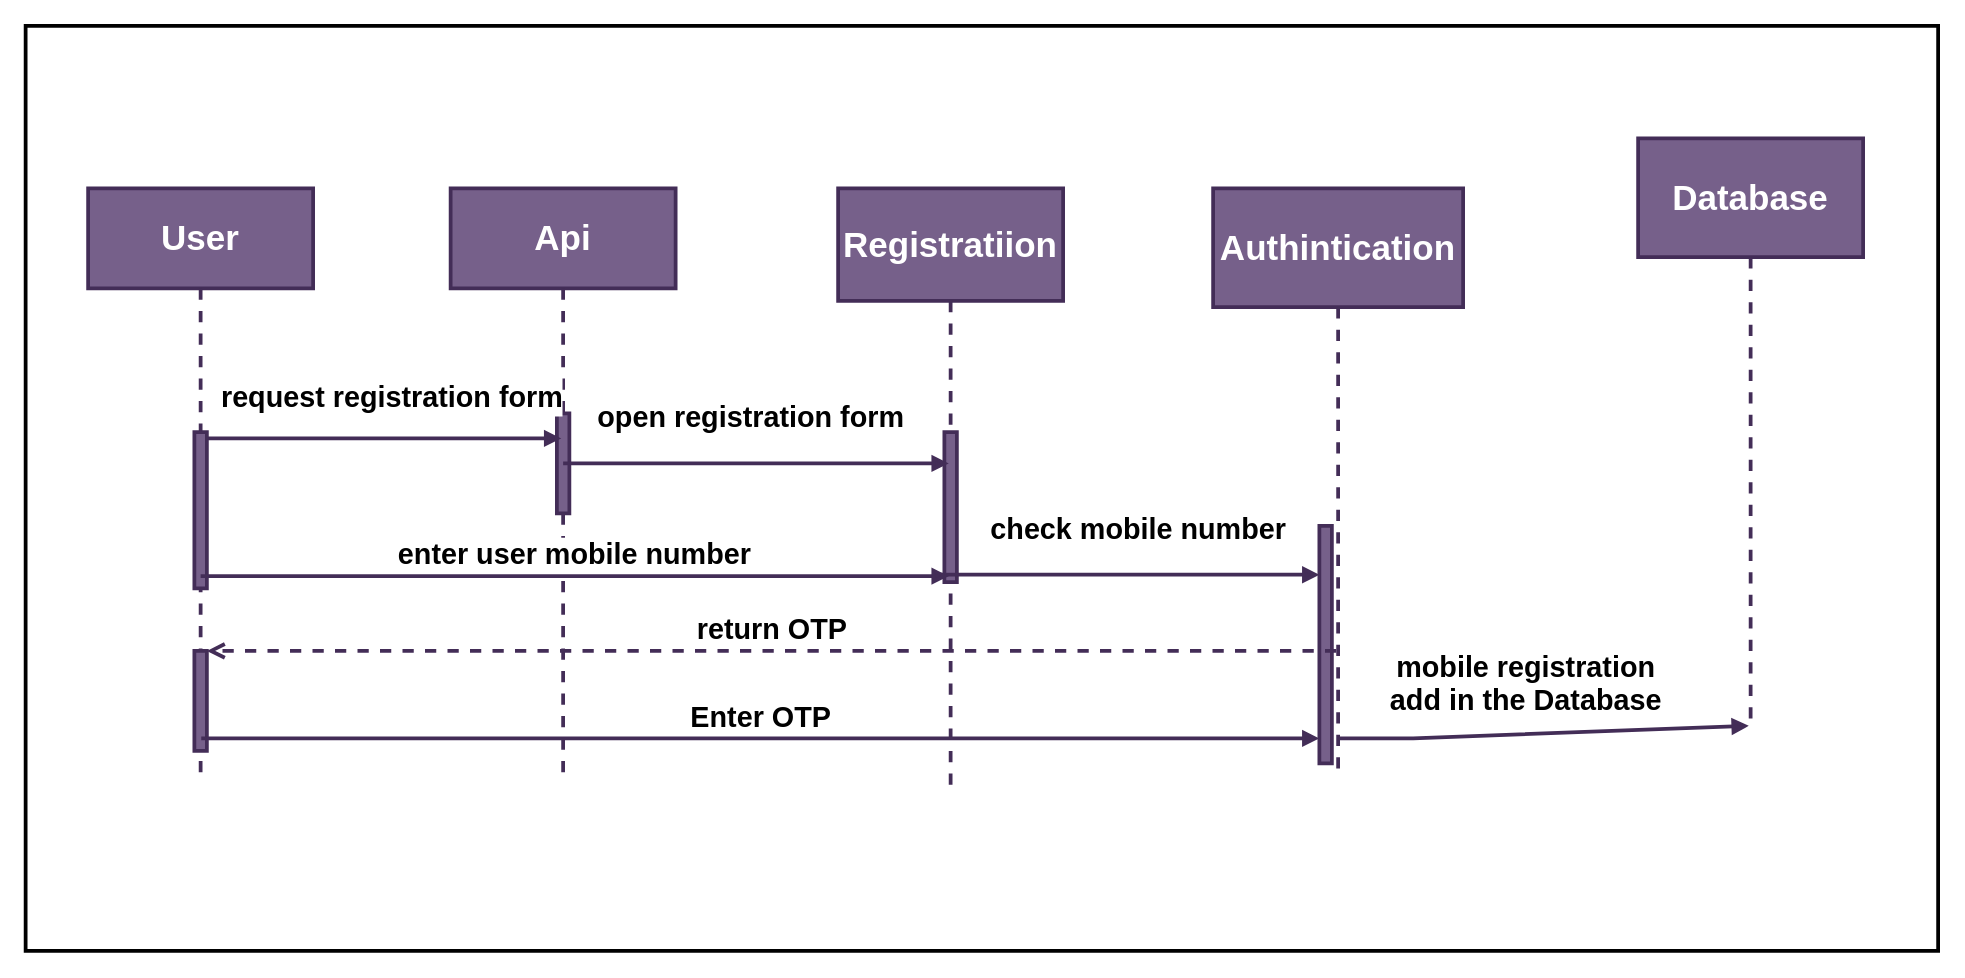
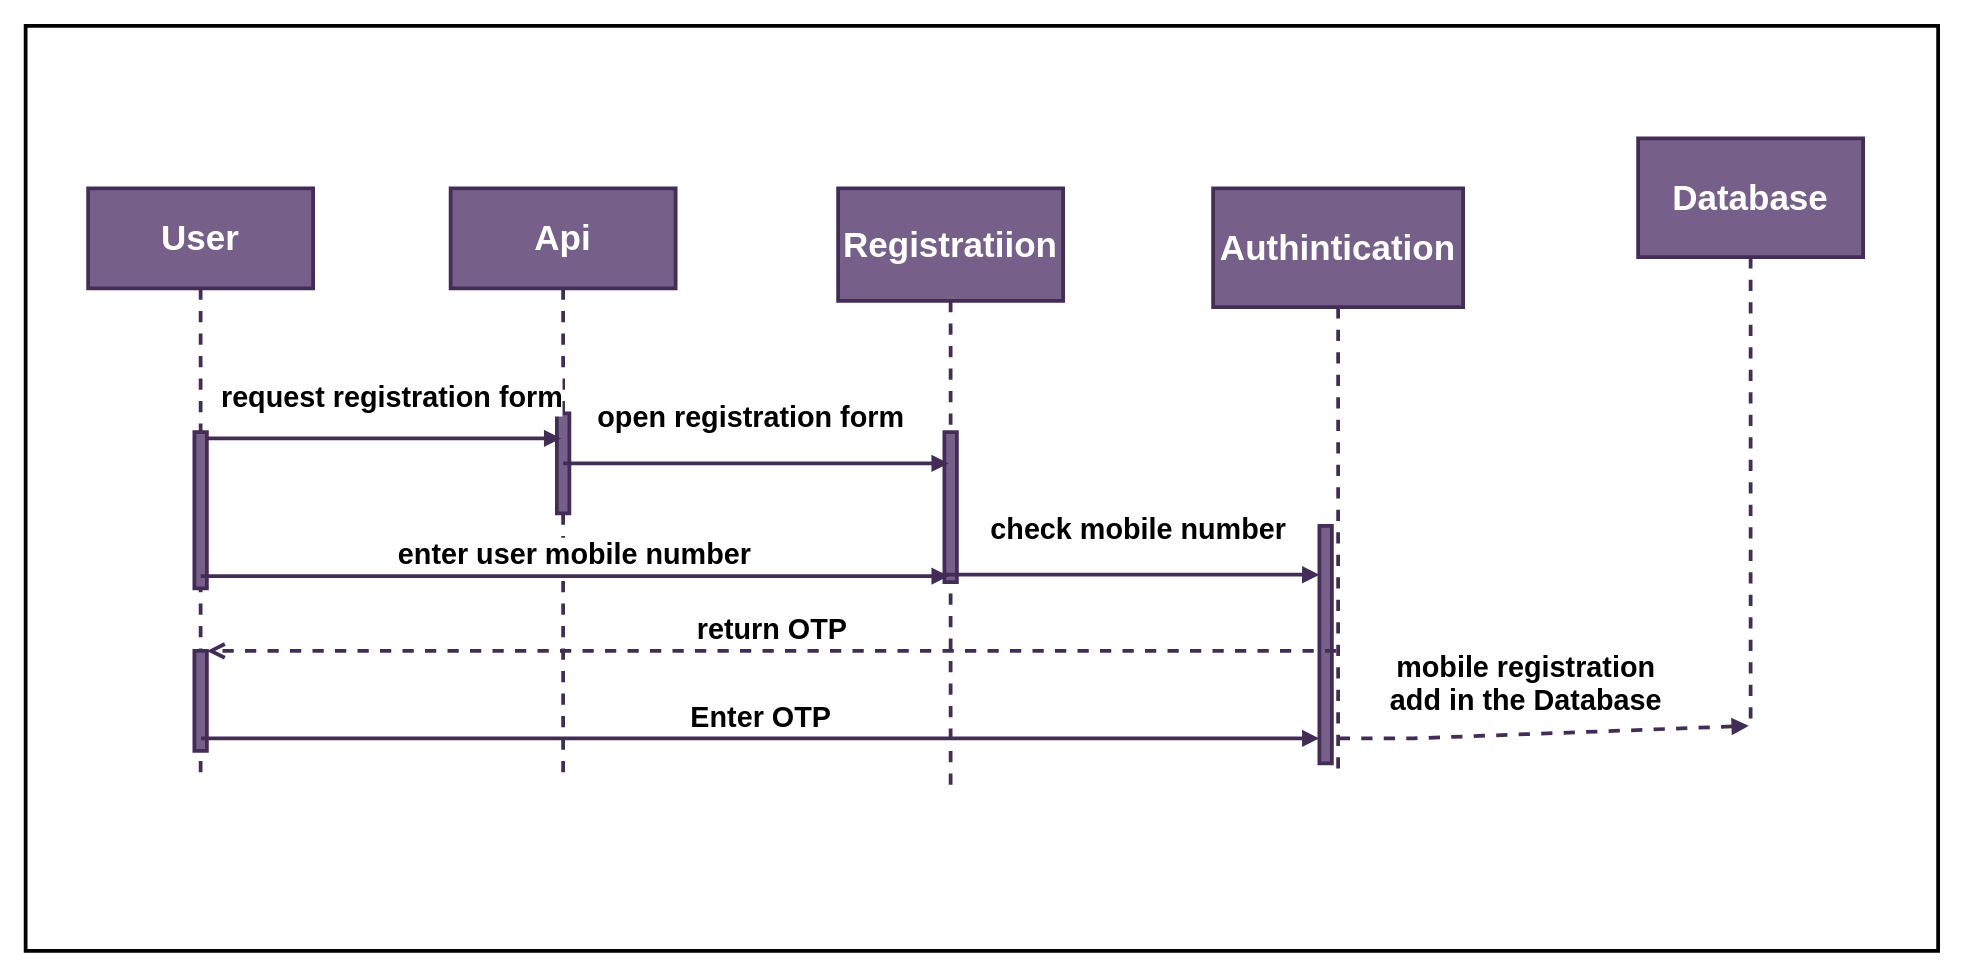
edge "Authintication" -> "Database": style solid -> dashed
